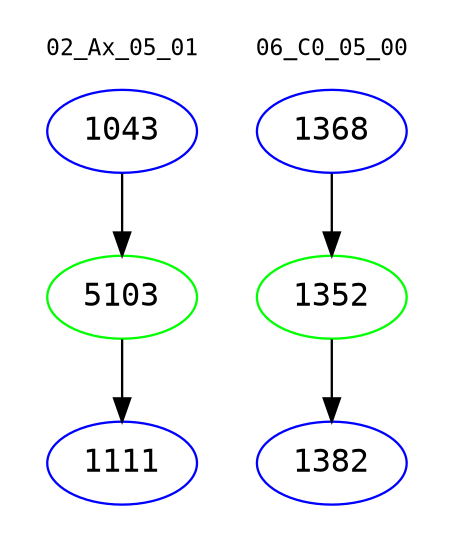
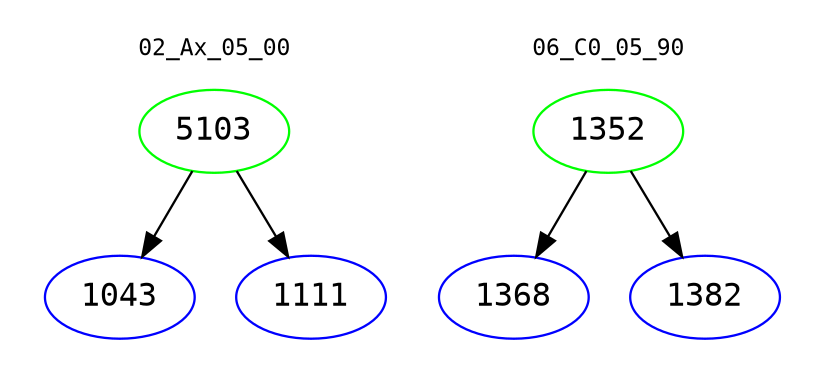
cluster "02_Ax_05_01": label "02_Ax_05_01" -> "02_Ax_05_00"
cluster "06_C0_05_00": label "06_C0_05_00" -> "06_C0_05_90"
edge "1043" -> "5103": reversed
edge "1368" -> "1352": reversed
